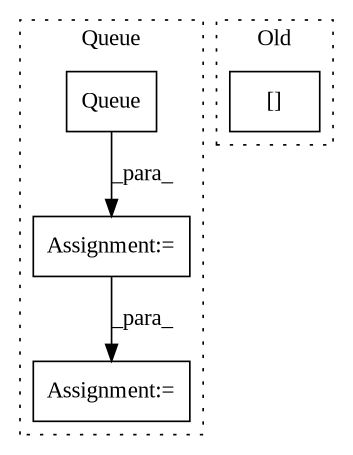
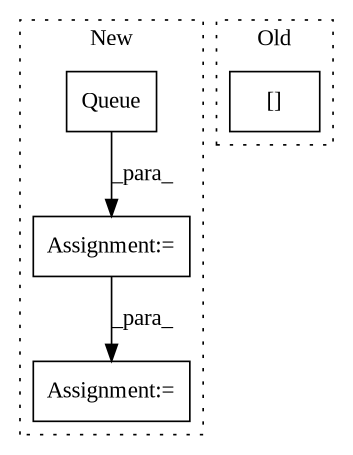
cluster "Queue": label "Queue" -> "New"
